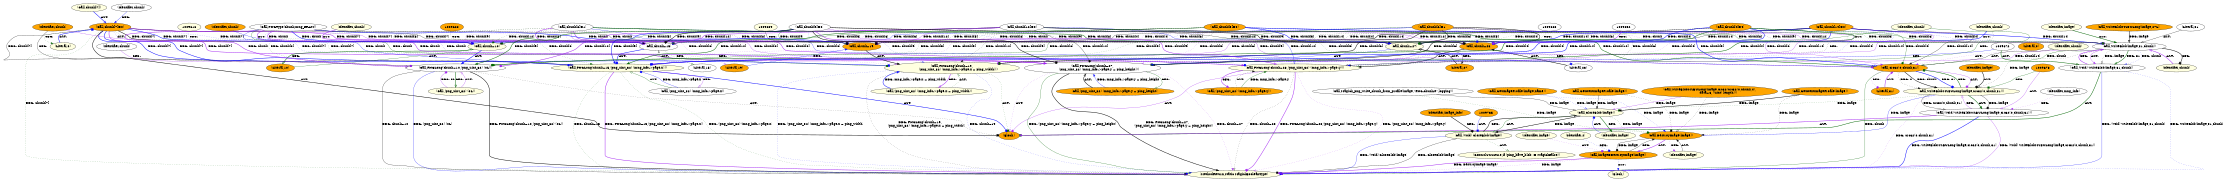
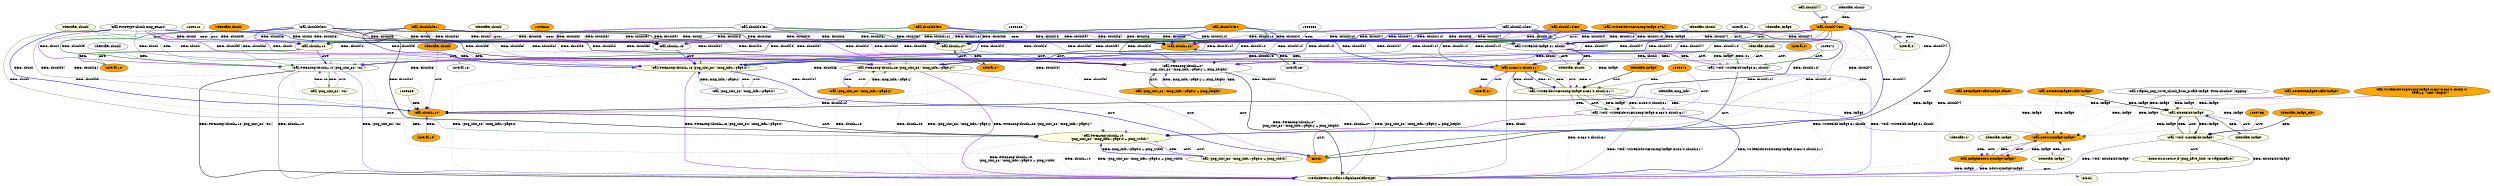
edge "(Call,chunk[12]=0)" -> "(Call,chunk+19)": now "(Call,(png_uint_32) (mng_info->page.y))" -> "(Call,chunk+19)"
edge "(Literal,23)" -> "(Call,chunk+23)": label "AST: " -> "DDG: "
